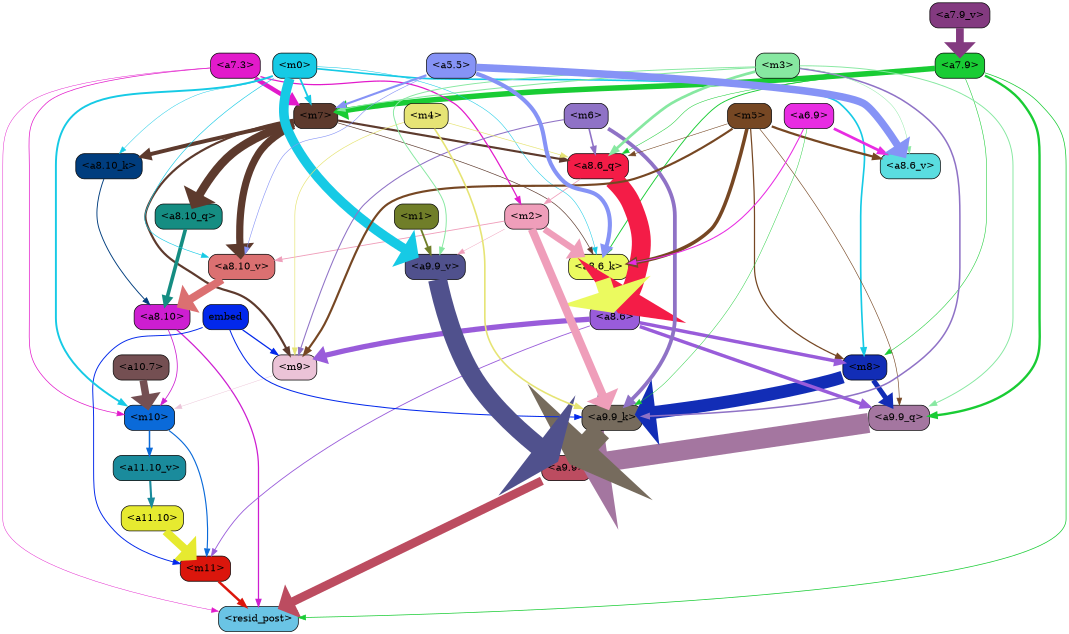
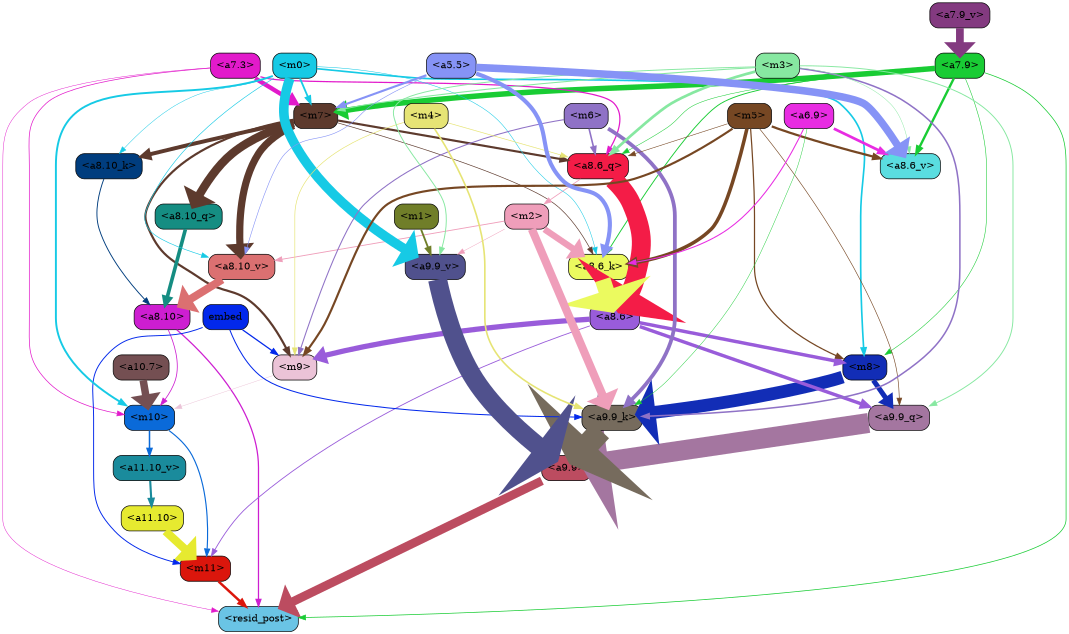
edge "<a7.3>" -> "<m2>": now "<a7.3>" -> "<a8.6_q>"
edge "<a7.9>" -> "<a9.9_q>": now "<a7.9>" -> "<a8.6_v>"
